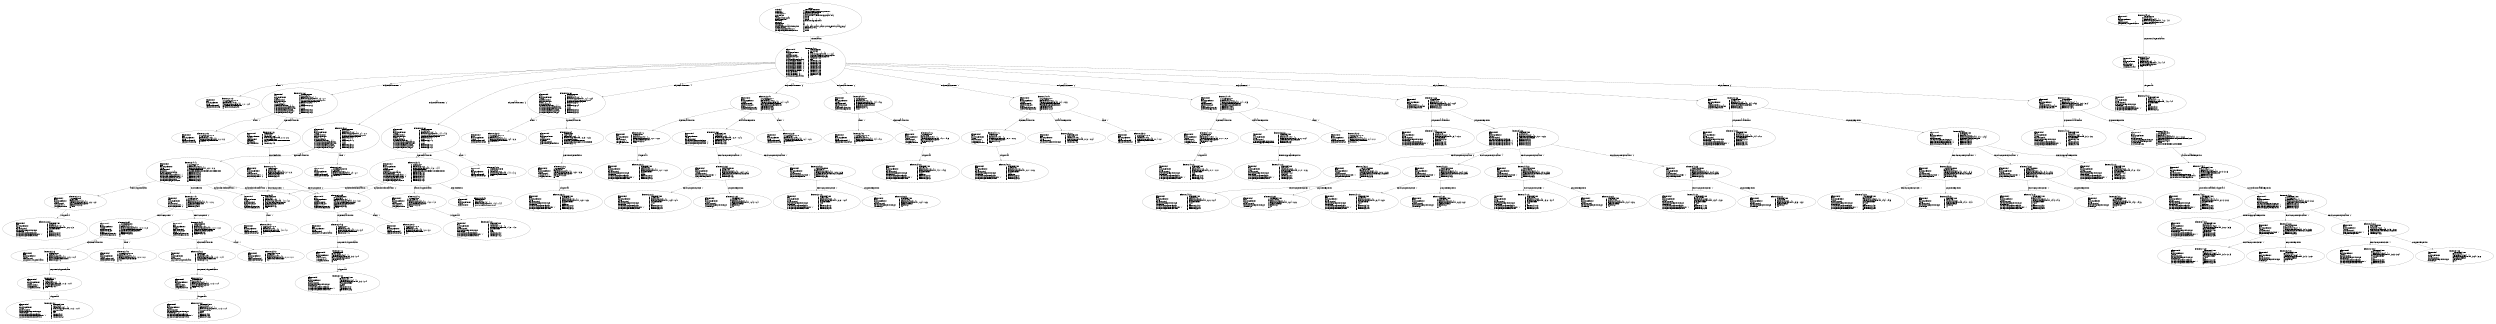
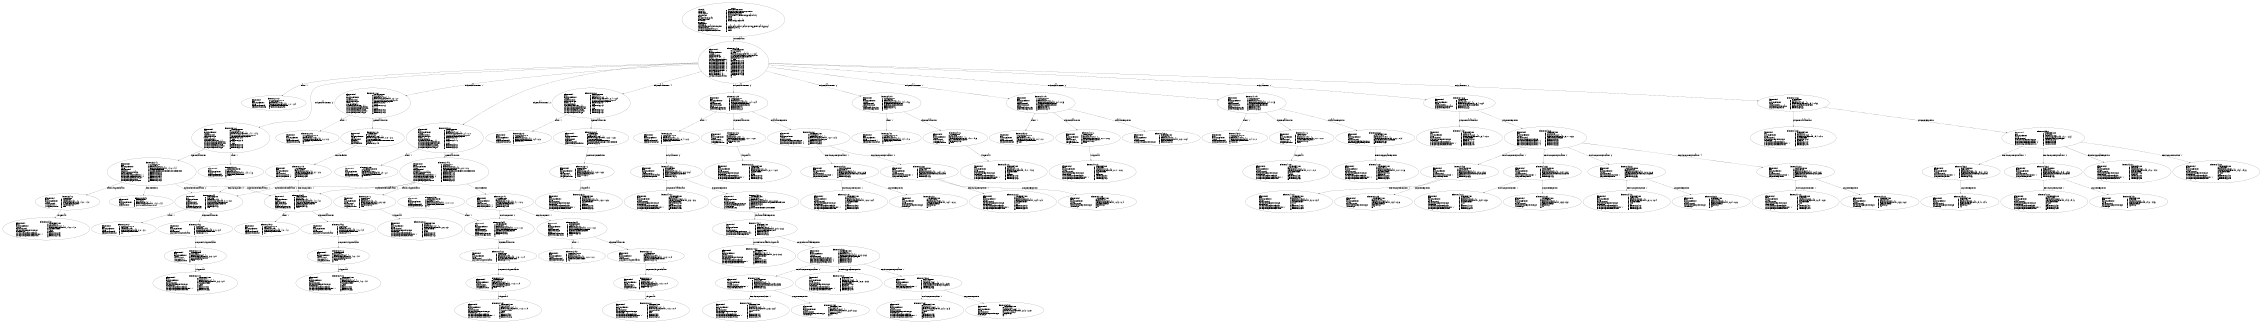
edge "Element_2279106" -> "Element_2441388": now "Element_2368057" -> "Element_2441388"
edge "Element_2435383" -> "Element_2433237": now "Element_2559363" -> "Element_2433237"
edge "Element_2298099" -> "Element_2299183": added, label "Object_Declaration_View"
edge "Element_2342099" -> "Element_2334057": reversed
